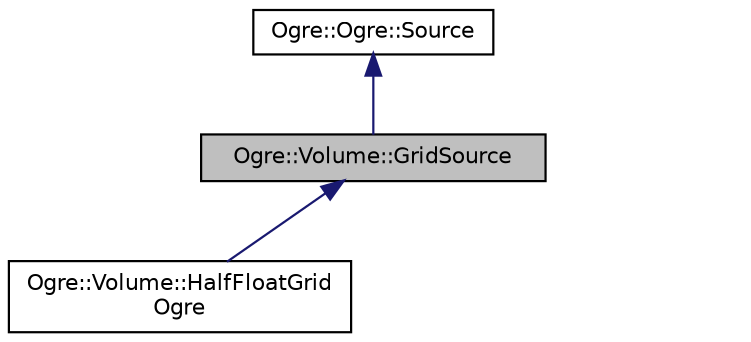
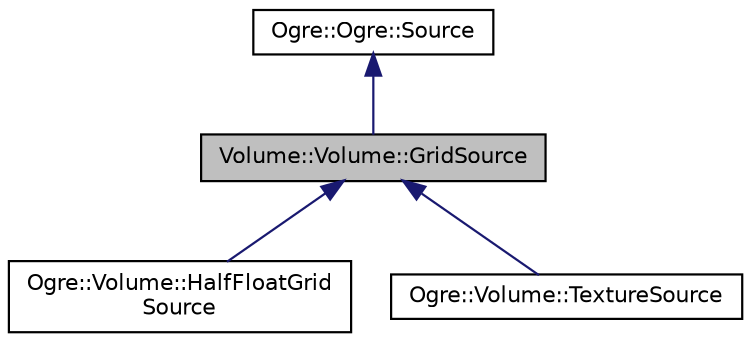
node "Ogre::Volume::GridSource": label "Ogre::Volume::GridSource" -> "Volume::Volume::GridSource"
node "Ogre::Volume::HalfFloatGrid Ogre": label "Ogre::Volume::HalfFloatGrid Ogre" -> "Ogre::Volume::HalfFloatGrid Source"
node "Ogre::Volume::TextureSource": added
